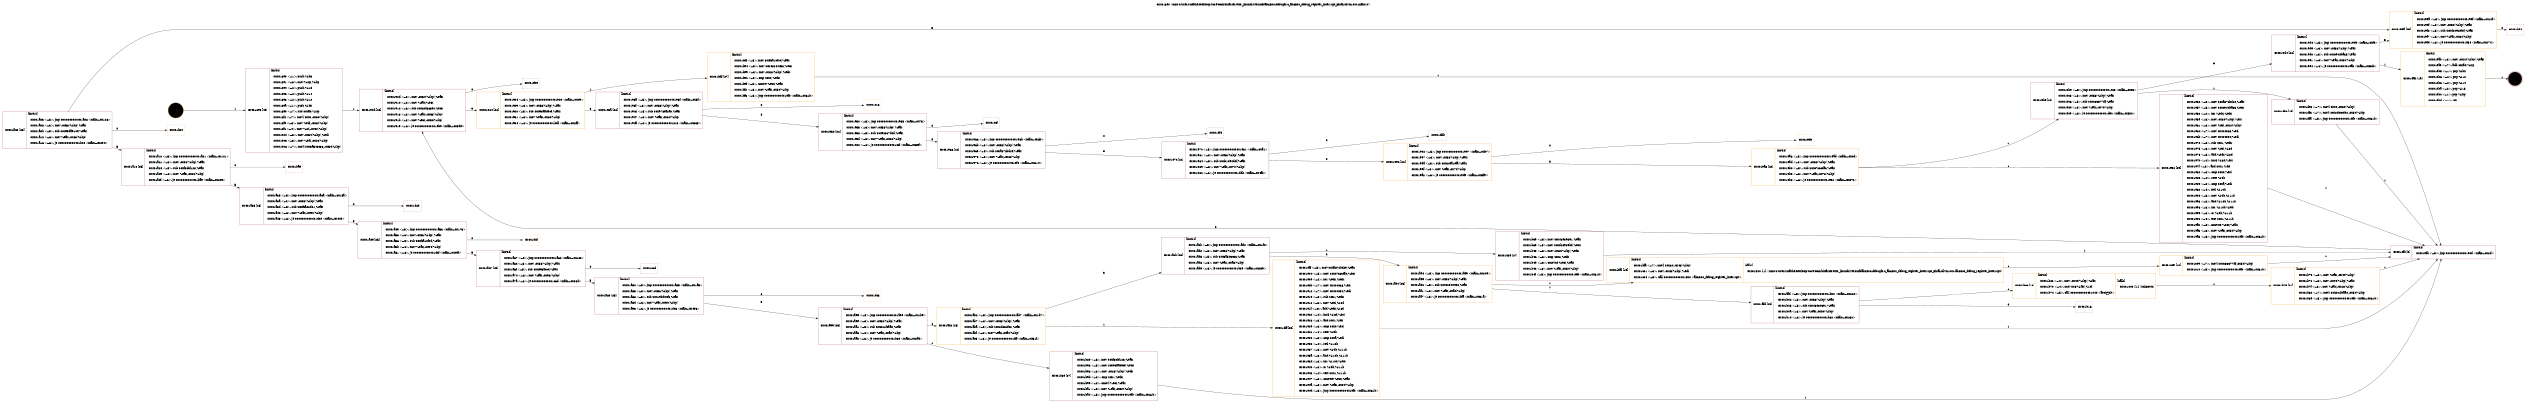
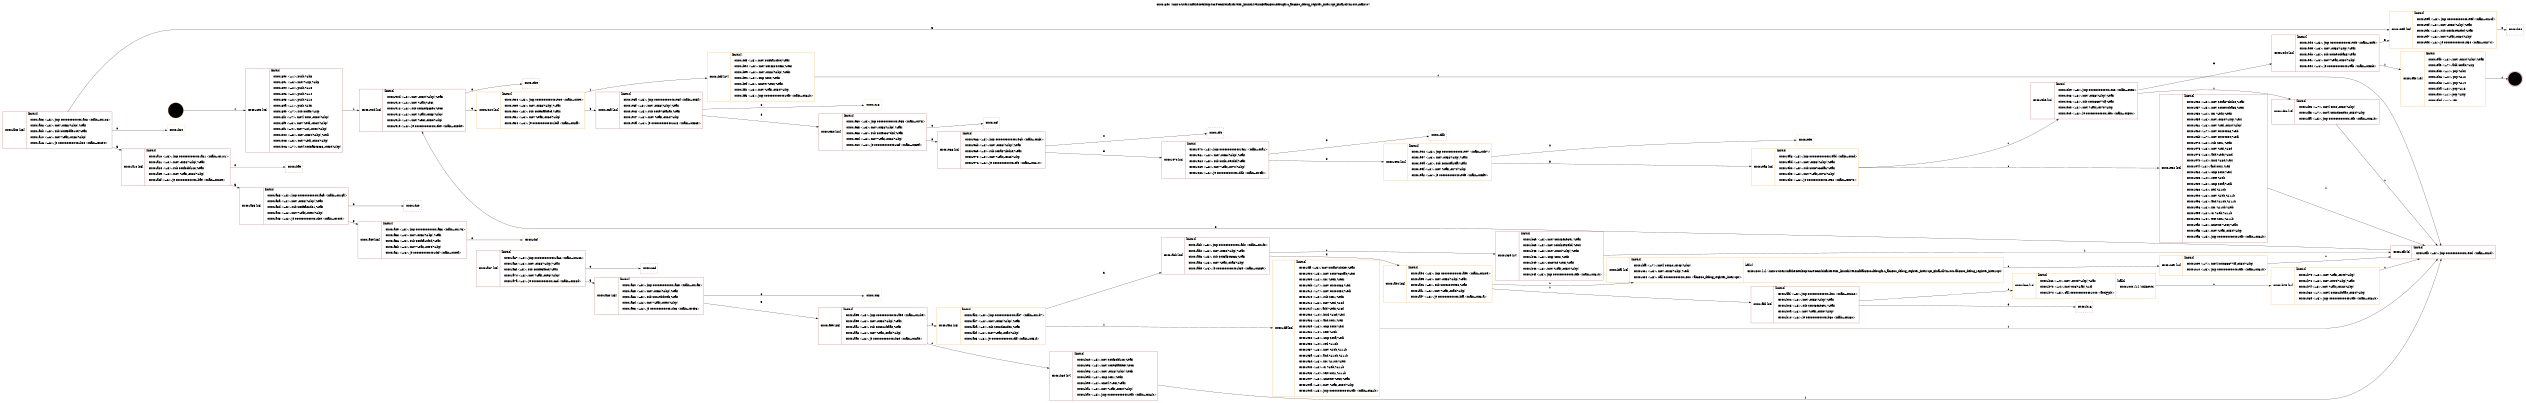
edge "0x401a4e [25]" -> "0x401a67 [25]": removed, label "5"
